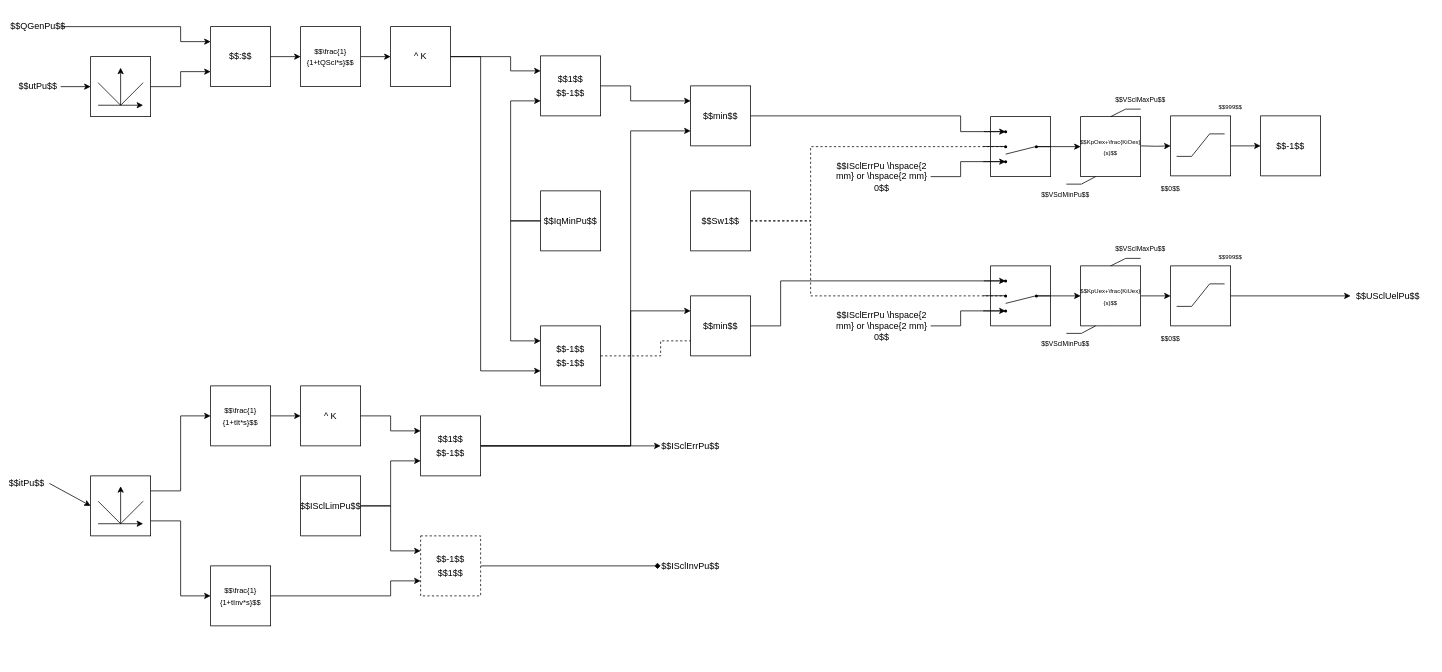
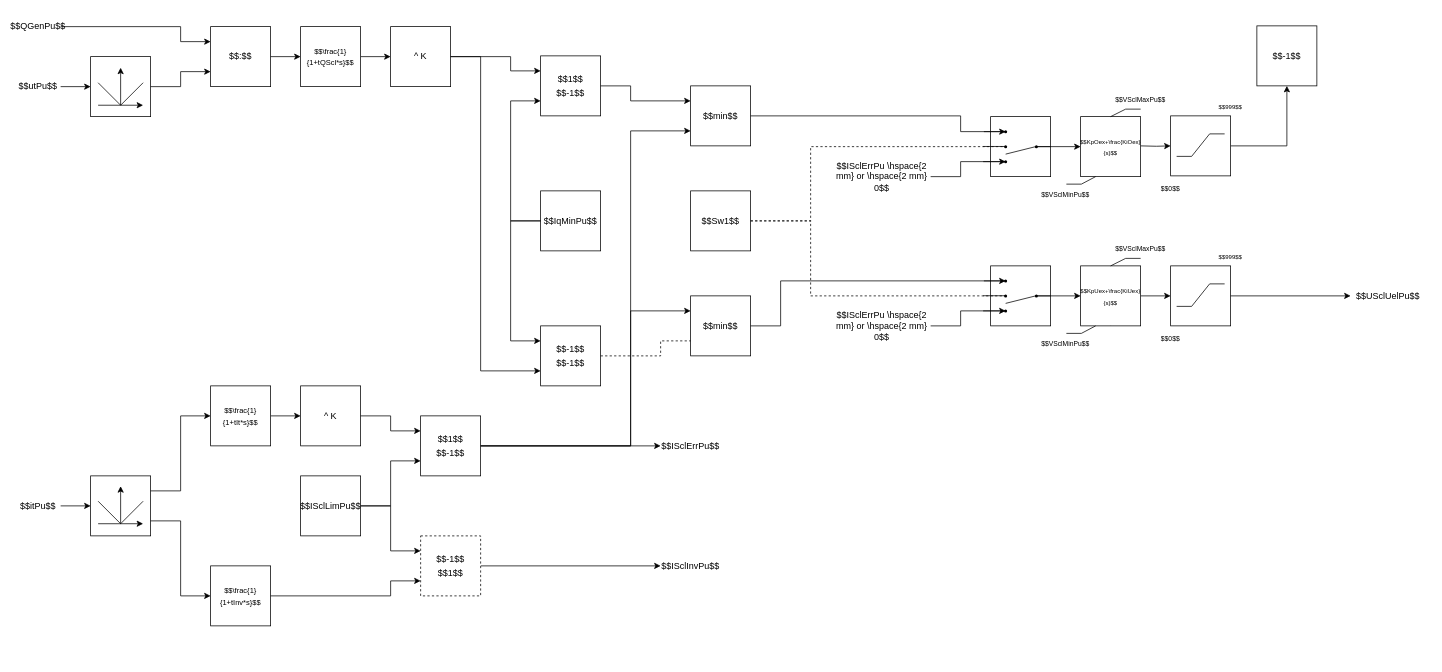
node "$$-1$$": moved (1290, 146) -> (1287, 56)
node "$$itPu$$": moved (27, 483) -> (38, 506)
edge "$$-1$$ $$1$$" -> "$$ISclInvPu$$": arrowhead diamond -> classic
